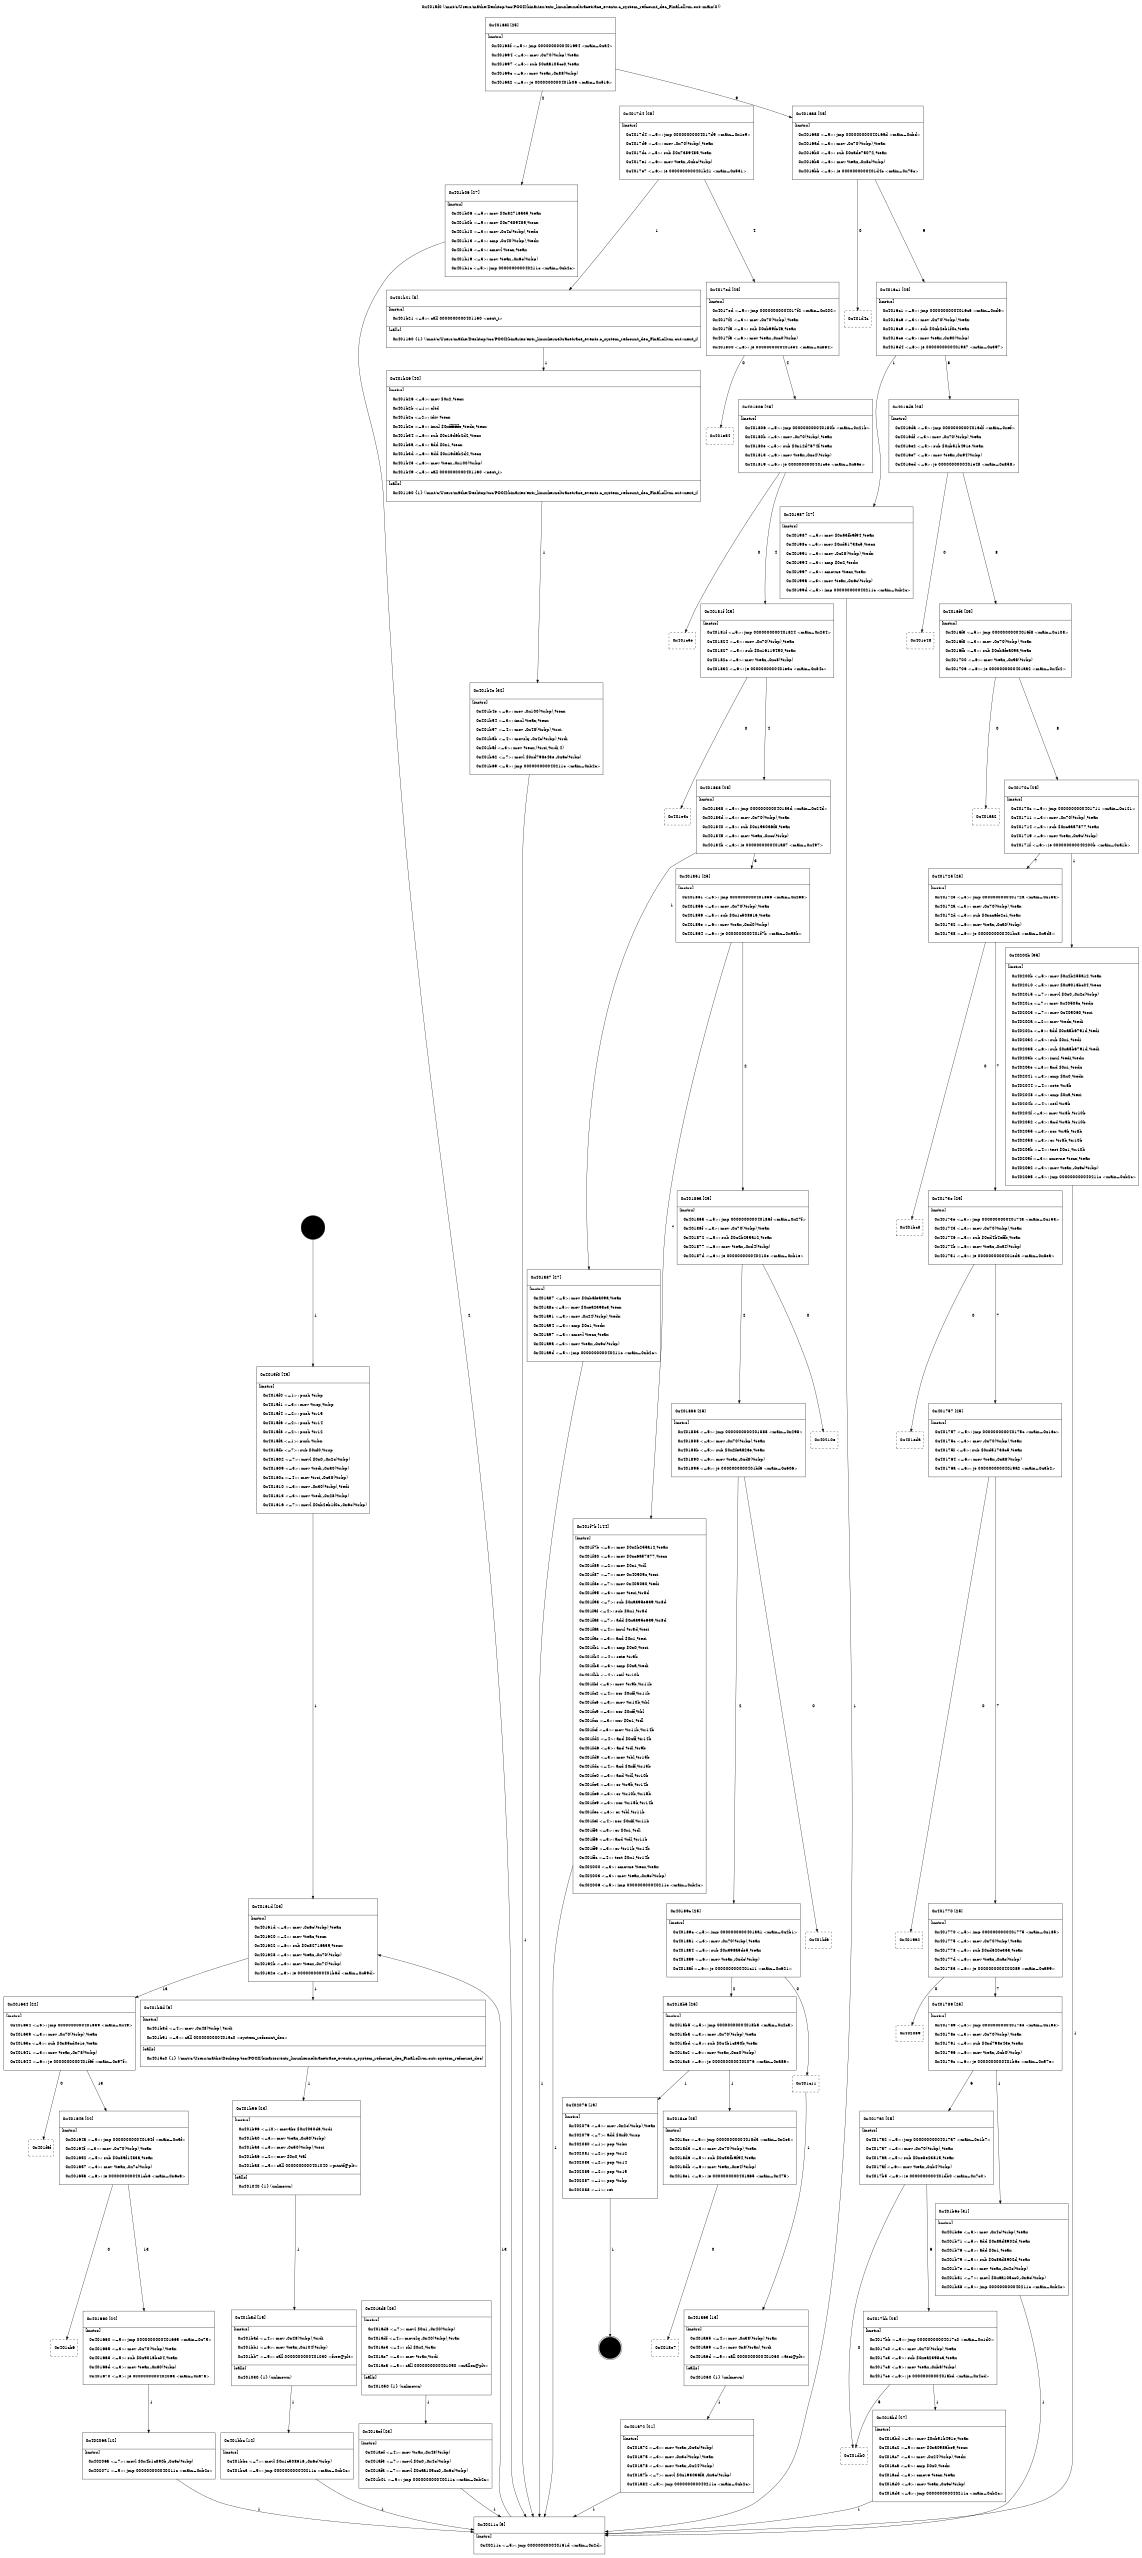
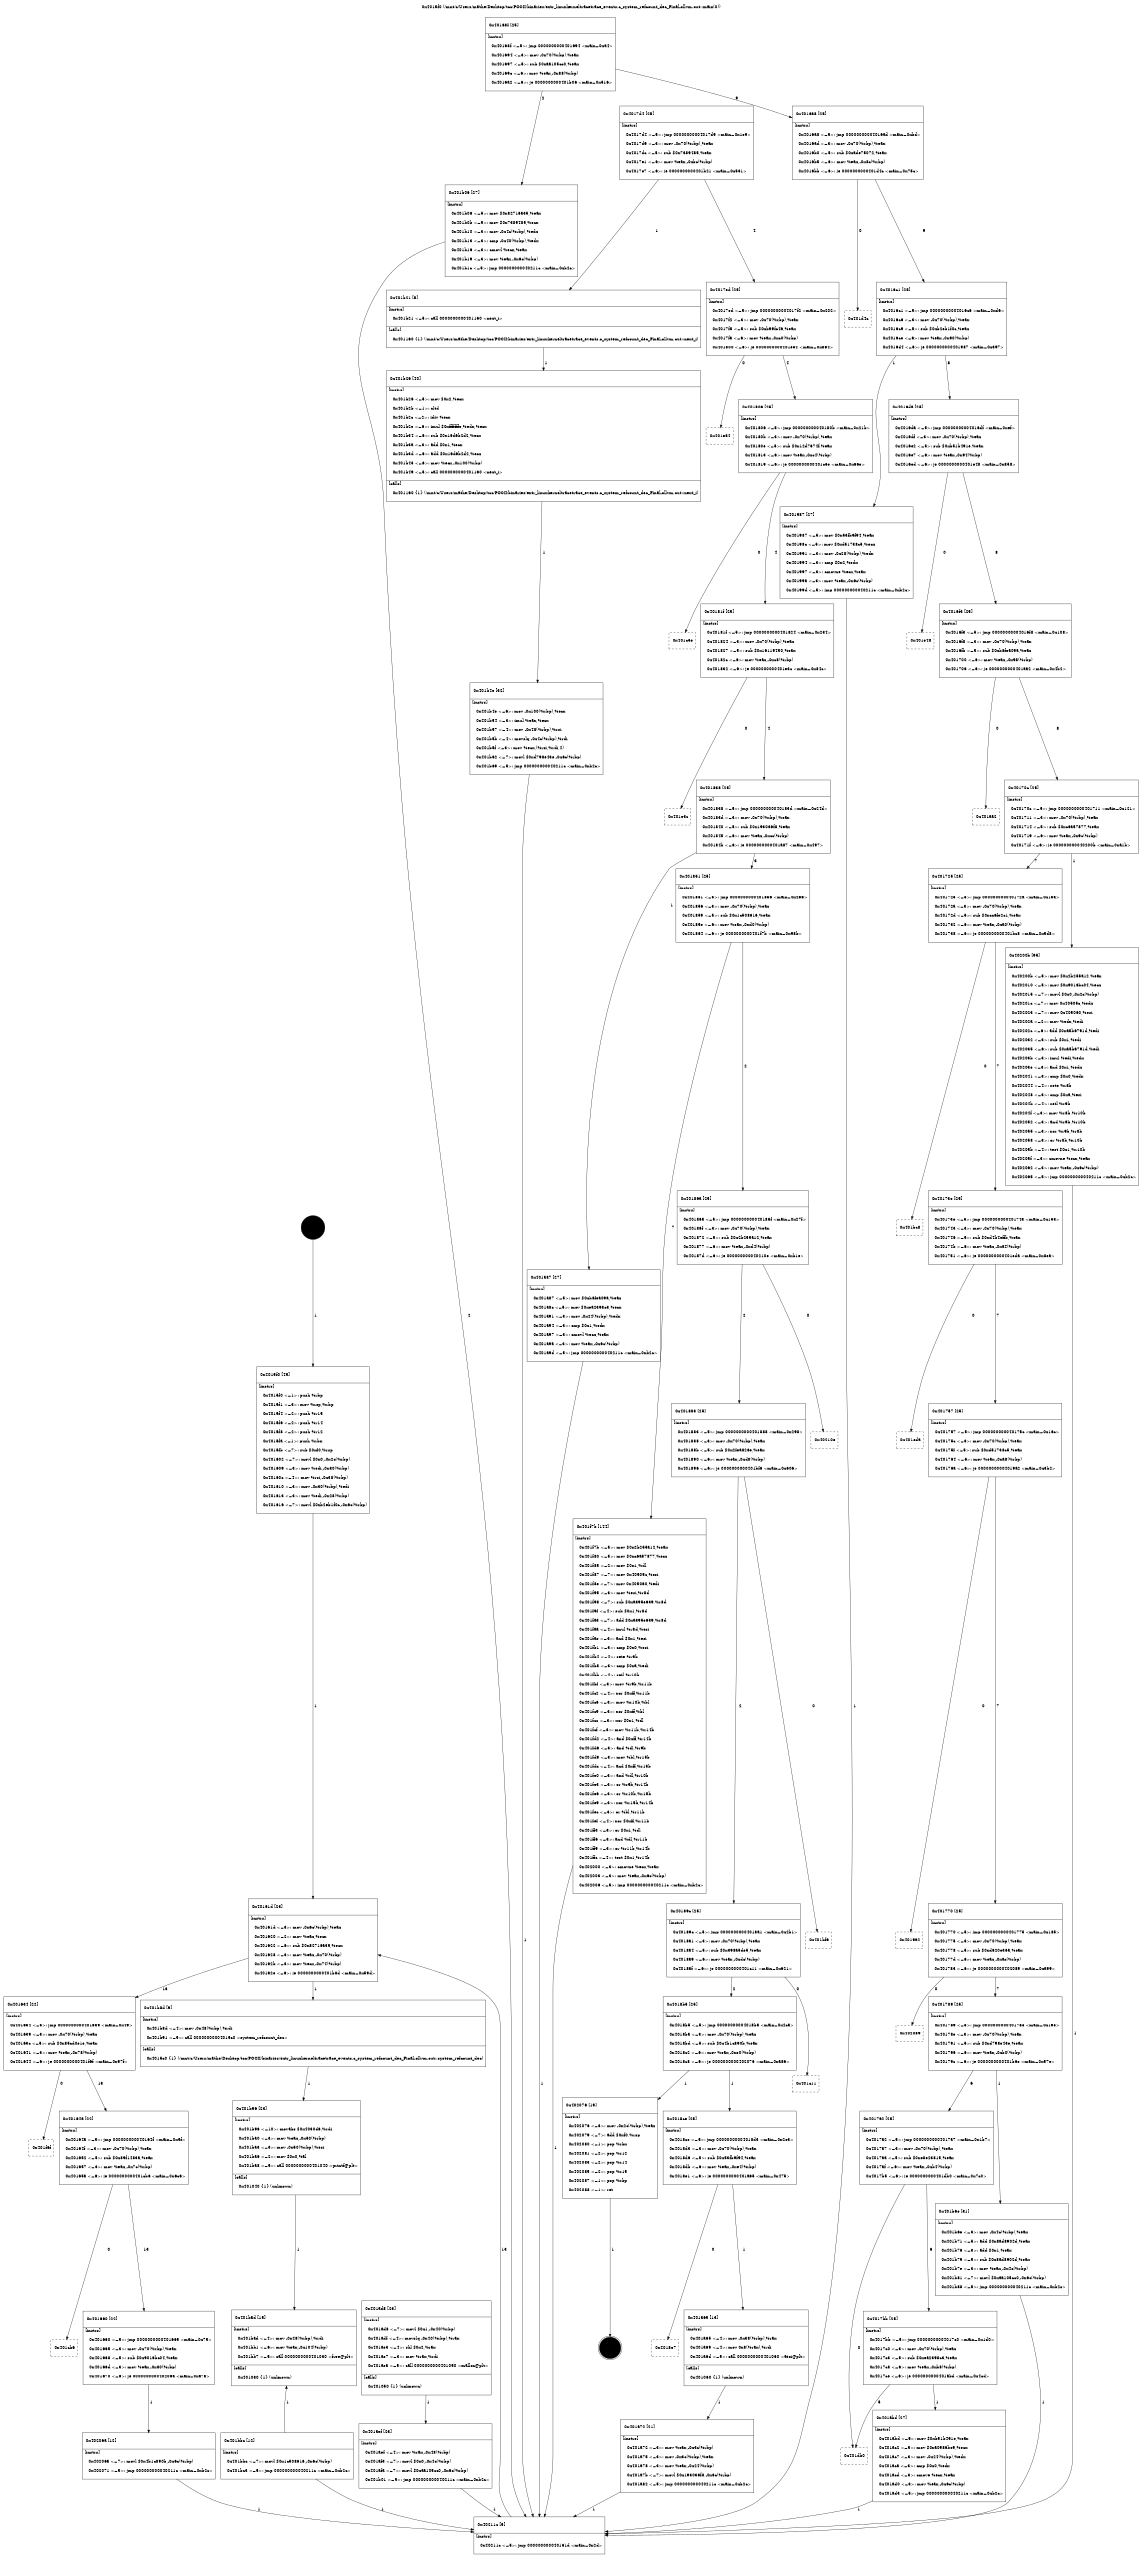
edge "0x401c11" -> "0x401a65 [13]": now "0x4018ce [25]" -> "0x401a65 [13]"
edge "0x401bad [15]" -> "0x401bbc [12]": reversed
